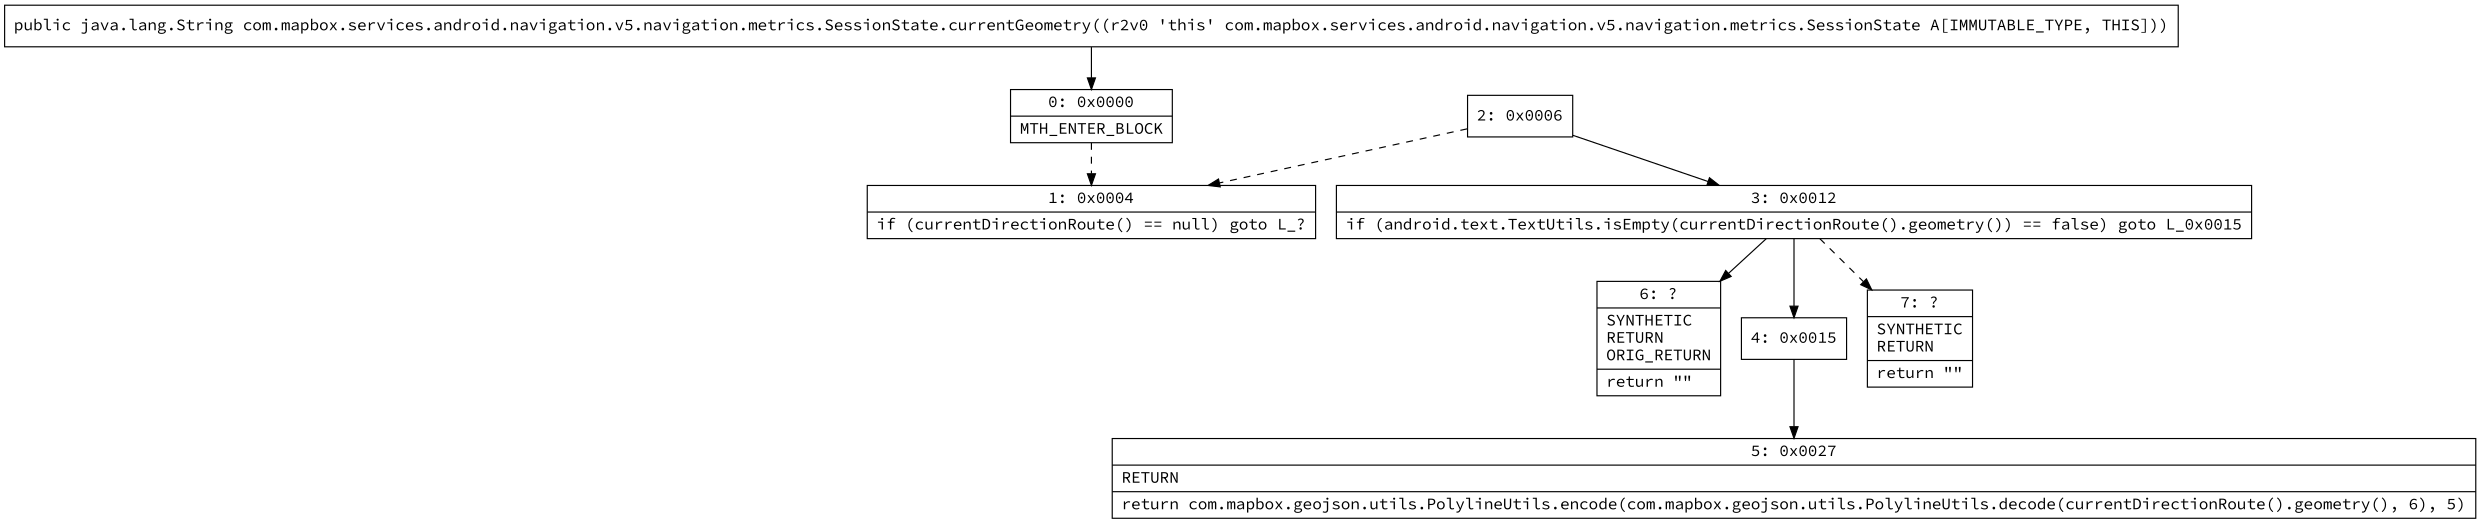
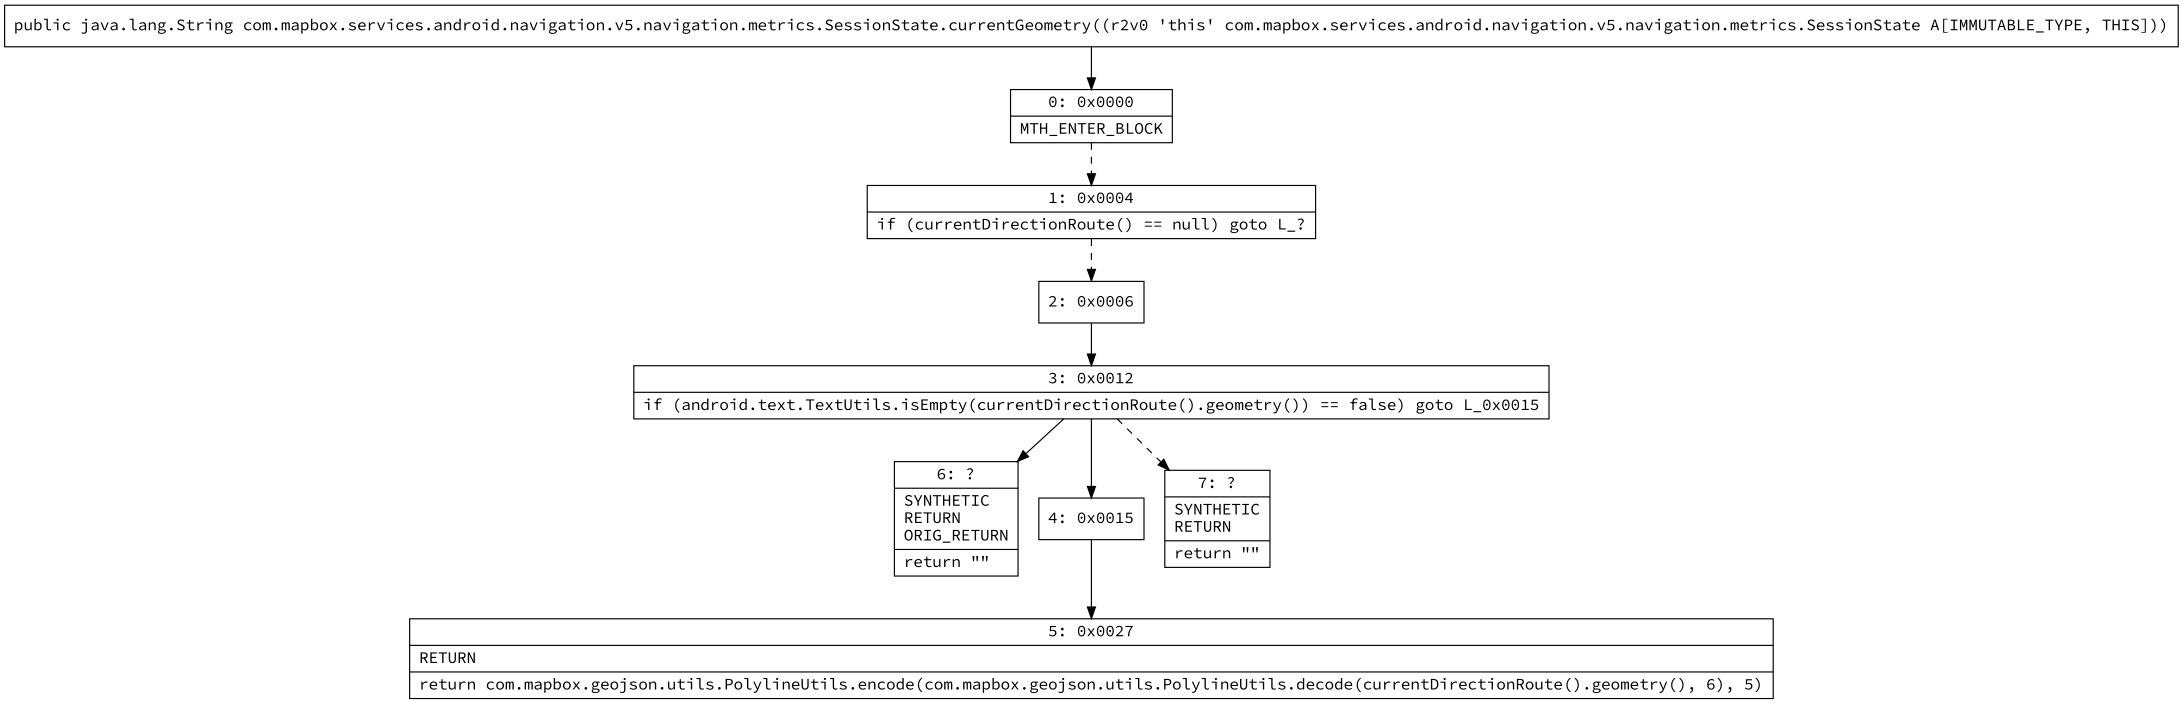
edge "2: 0x0006" -> "1: 0x0004": reversed
